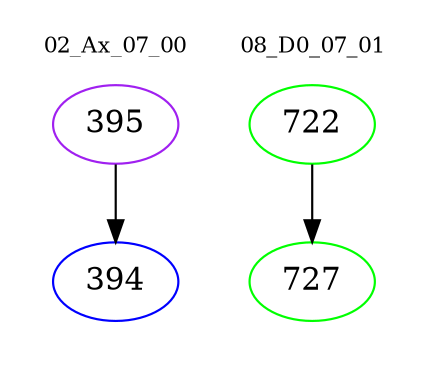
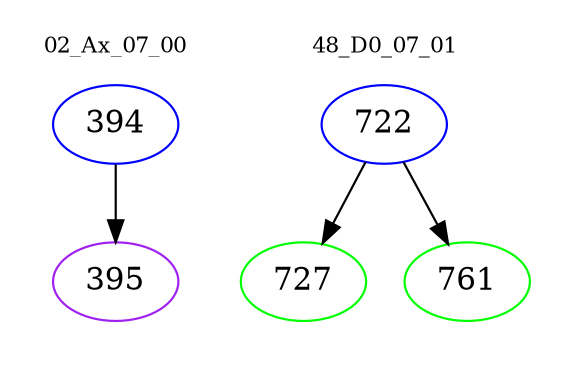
cluster "08_D0_07_01": label "08_D0_07_01" -> "48_D0_07_01"
node "722": color green -> blue
edge "395" -> "394": reversed
node "761": added
